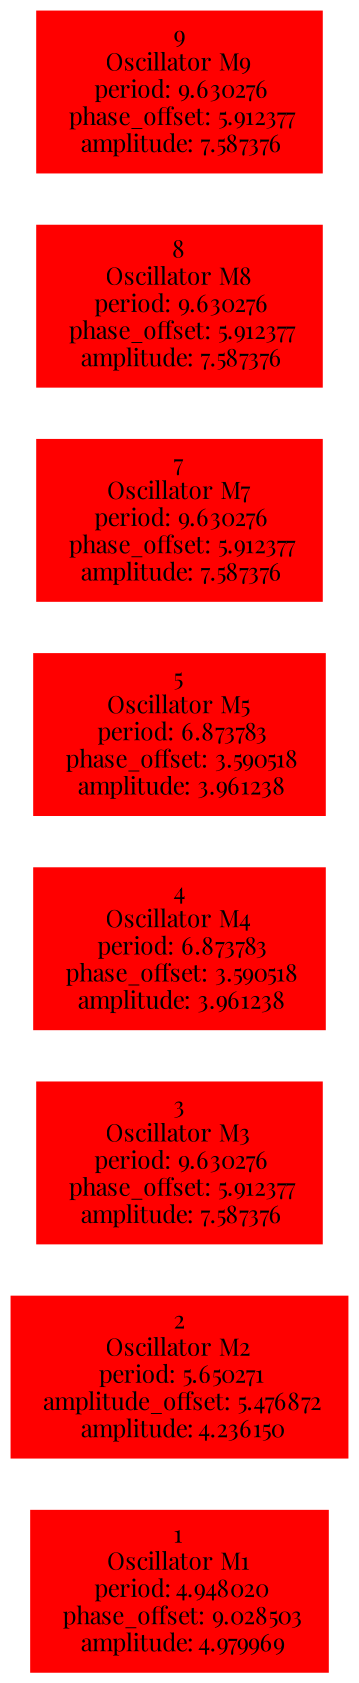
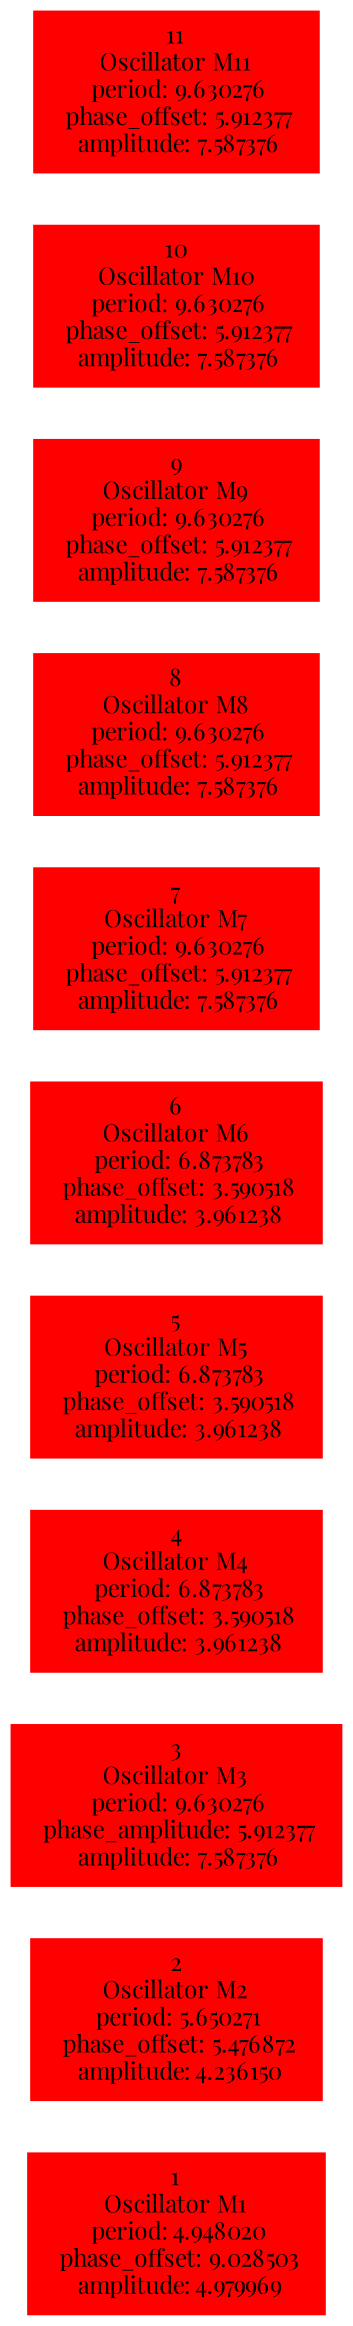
node "11": added
node "10": added
node "6": added
node "3": text "phase_offset: 5.912377" -> "phase_amplitude: 5.912377"
node "2": text "amplitude_offset: 5.476872" -> "phase_offset: 5.476872"
